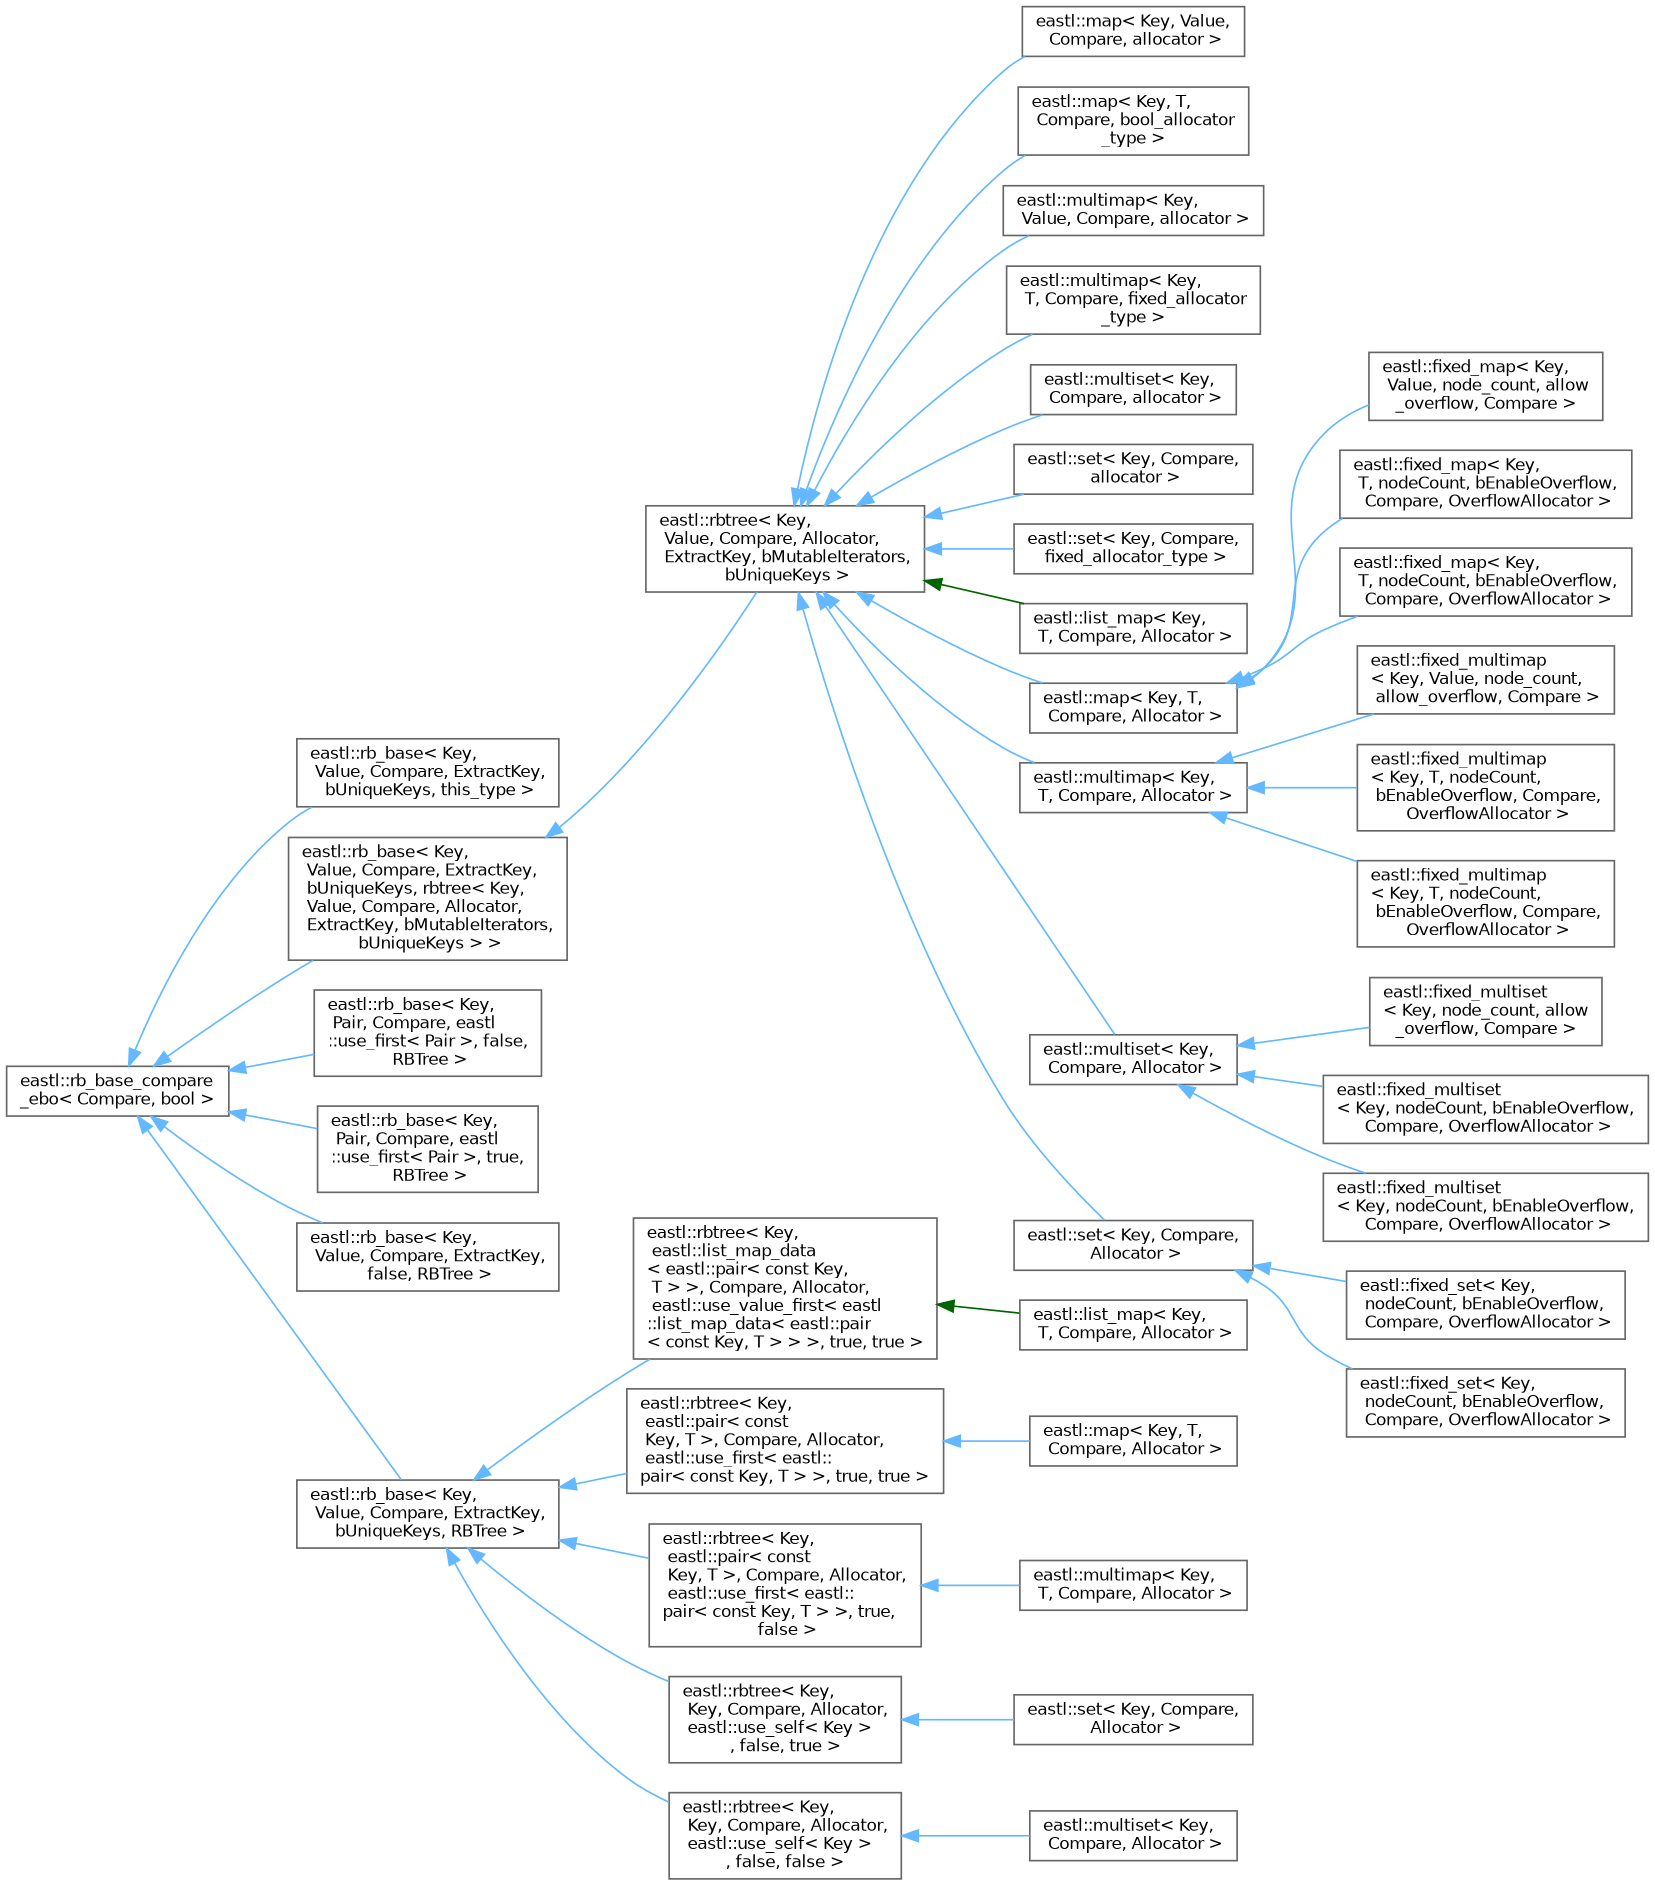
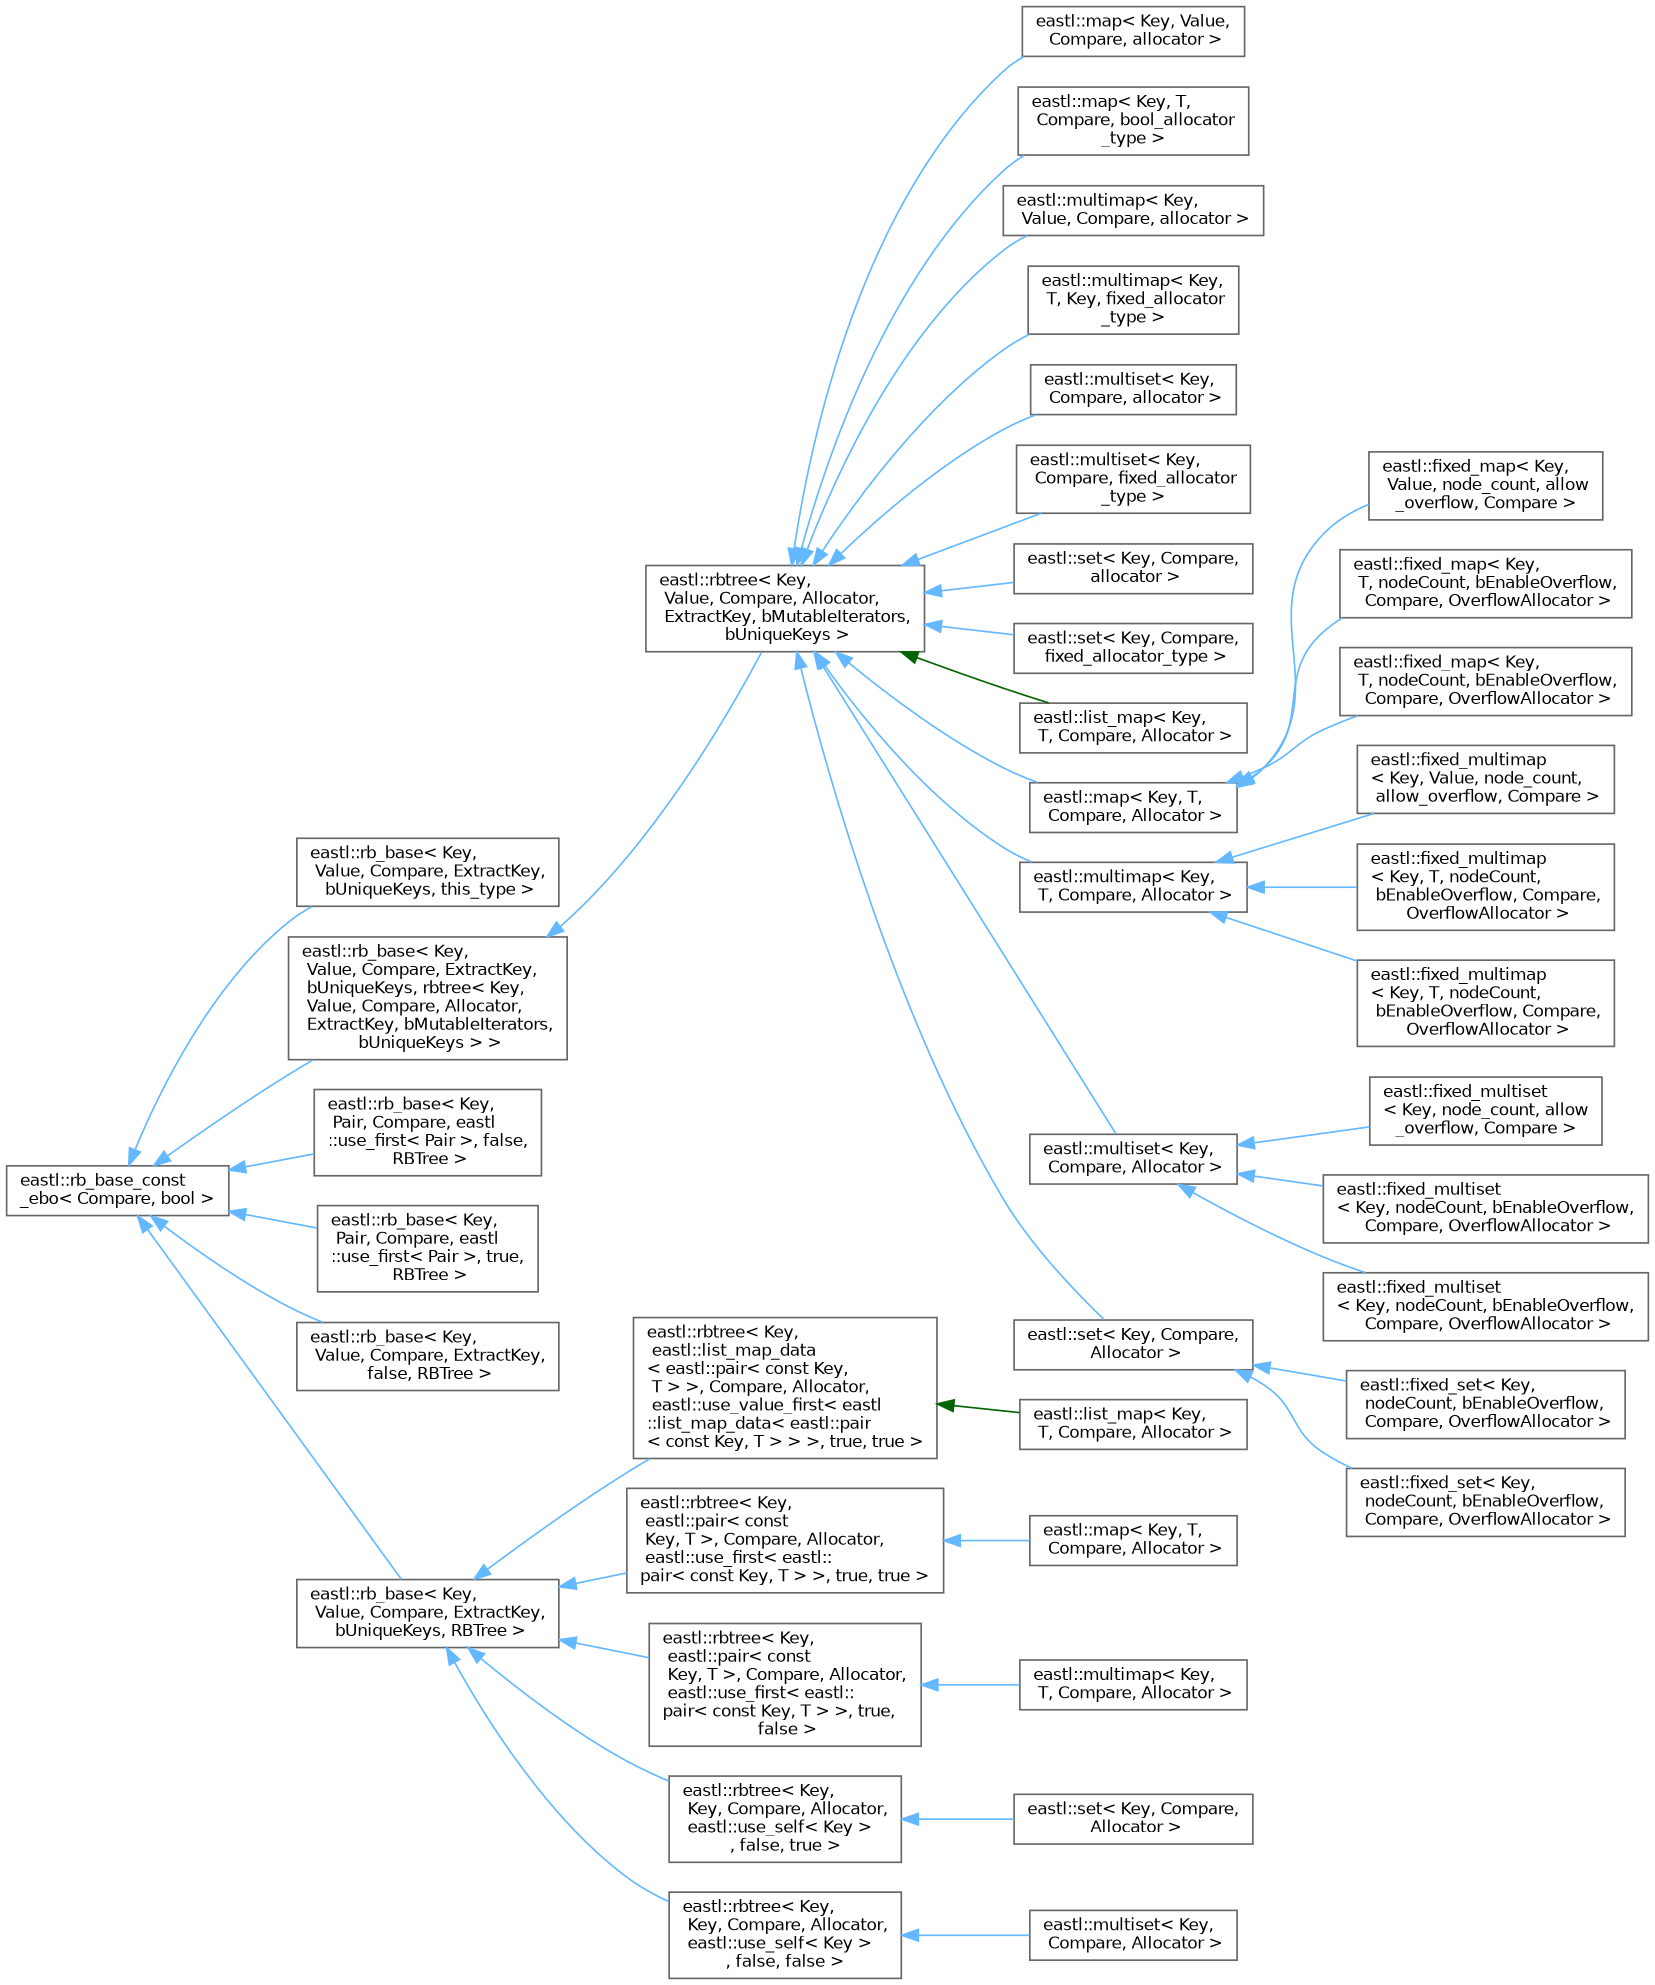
node "eastl::multimap< Key, T, Compare, fixed_allocator _type >": label "eastl::multimap< Key, T, Compare, fixed_allocator _type >" -> "eastl::multimap< Key, T, Key, fixed_allocator _type >"
node "eastl::multiset< Key, Compare, fixed_allocator _type >": added
node "eastl::rb_base_compare _ebo< Compare, bool >": label "eastl::rb_base_compare _ebo< Compare, bool >" -> "eastl::rb_base_const _ebo< Compare, bool >"
